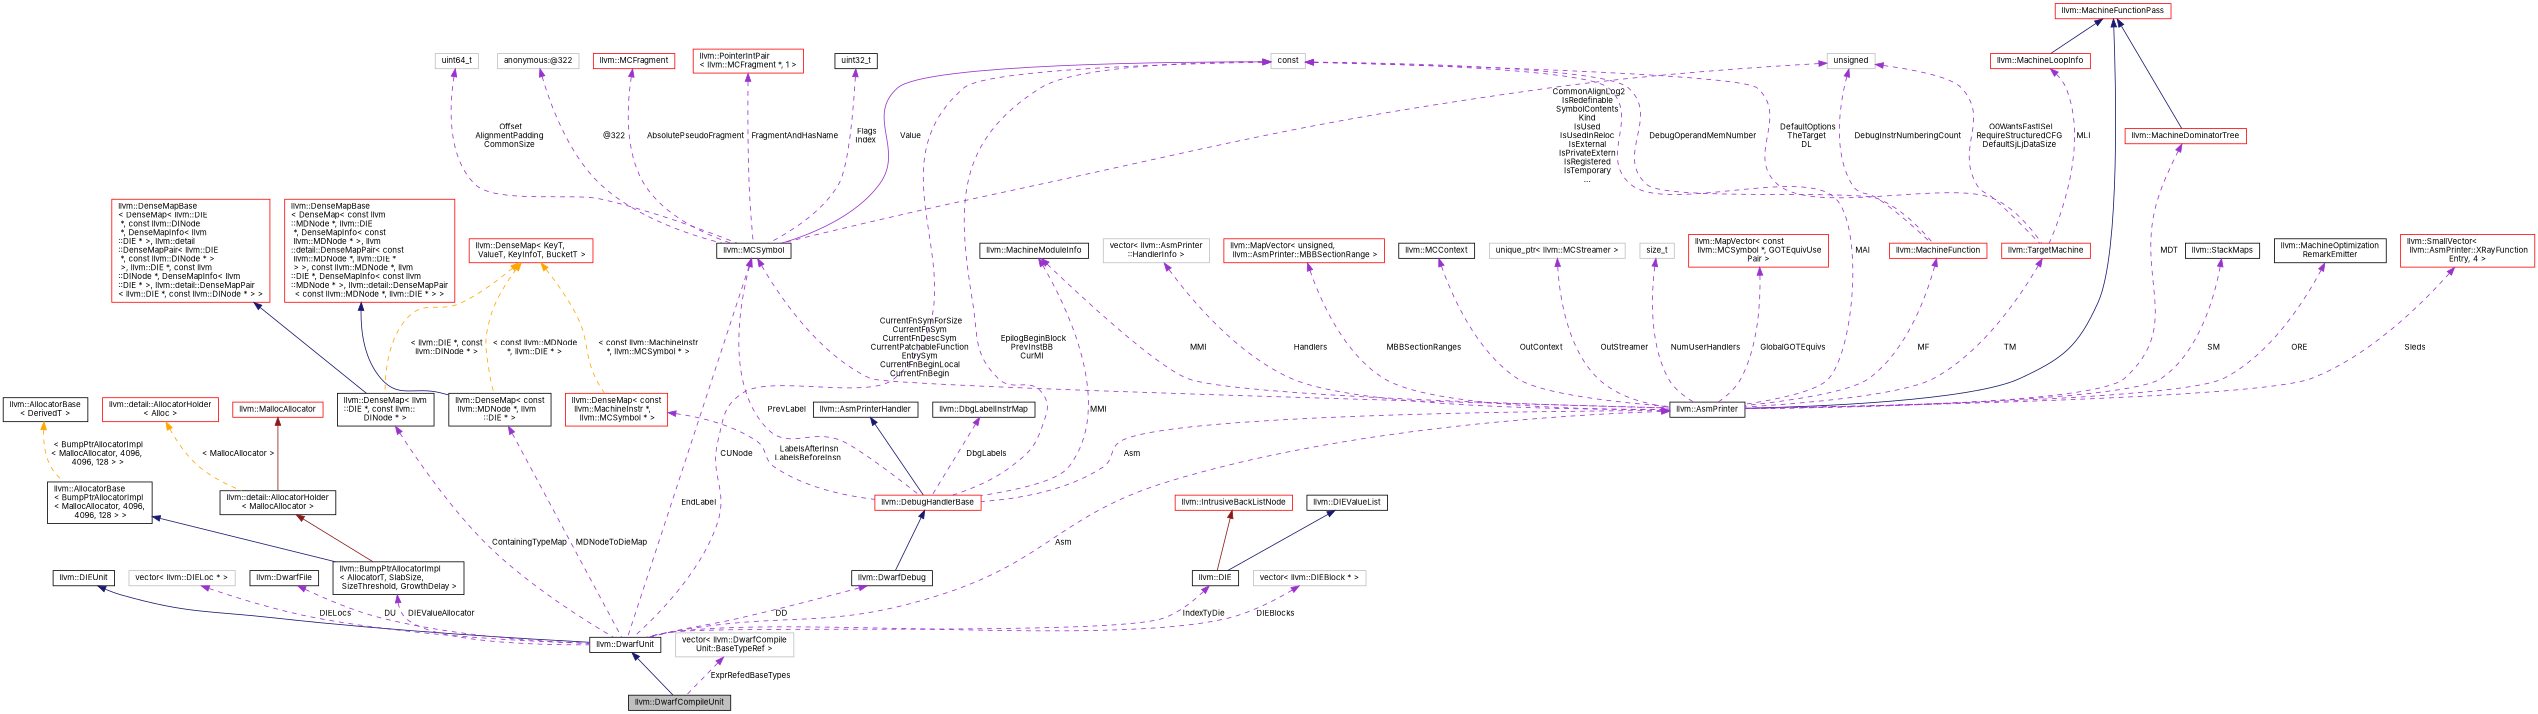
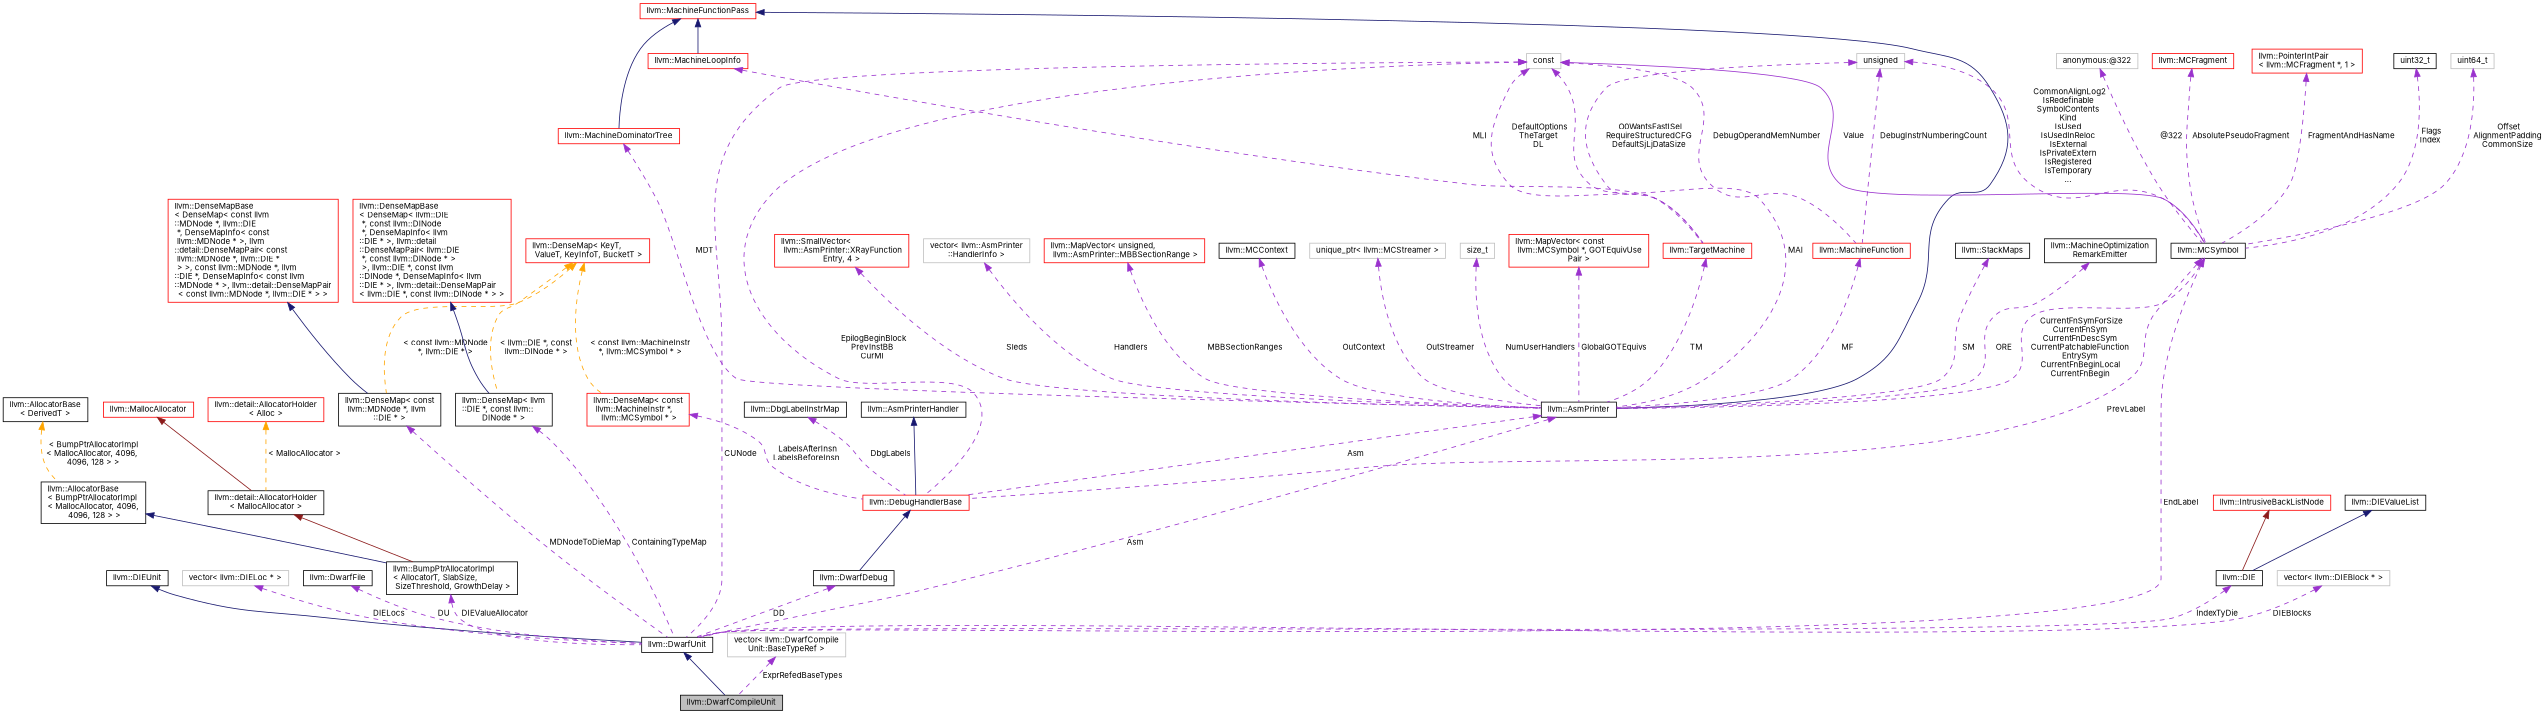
node "llvm::MachineModuleInfo": removed
